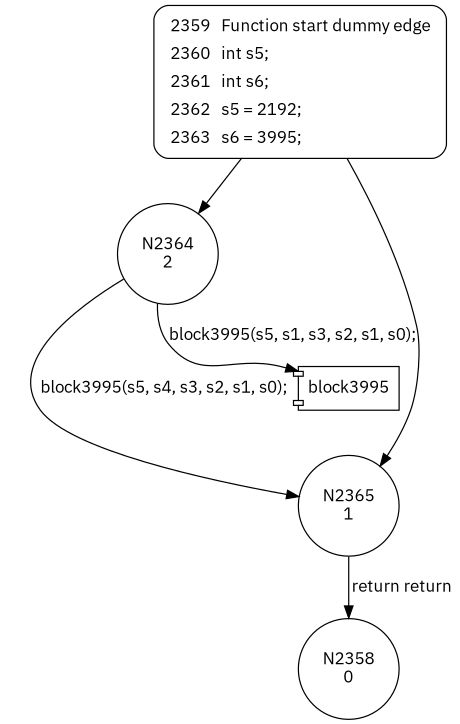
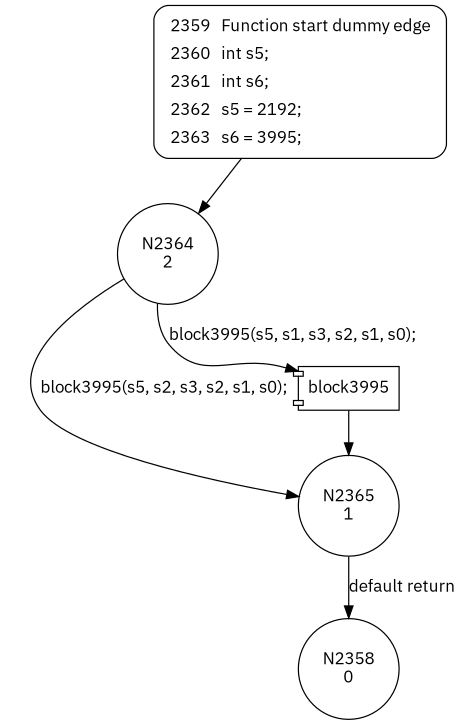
edge "2359" -> "N2365 1": now "block3995" -> "N2365 1"
edge "N2364 2" -> "N2365 1": label "block3995(s5, s4, s3, s2, s1, s0);" -> "block3995(s5, s2, s3, s2, s1, s0);"
edge "N2365 1" -> "N2358 0": label "return return" -> "default return"
